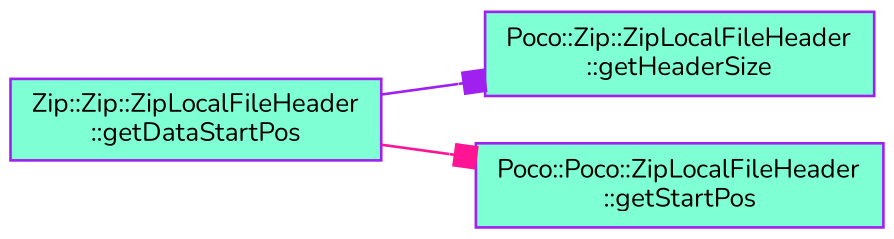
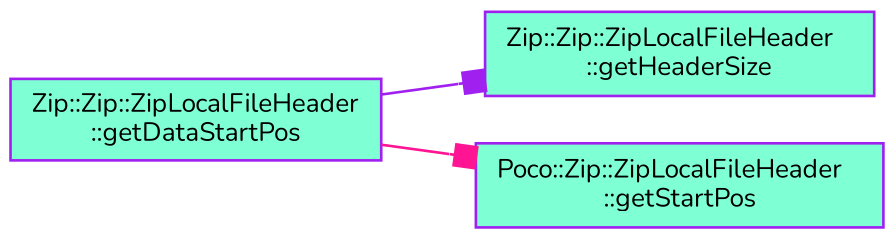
node "Poco::Zip::ZipLocalFileHeader ::getHeaderSize": label "Poco::Zip::ZipLocalFileHeader ::getHeaderSize" -> "Zip::Zip::ZipLocalFileHeader ::getHeaderSize"
node "Poco::Poco::ZipLocalFileHeader ::getStartPos": label "Poco::Poco::ZipLocalFileHeader ::getStartPos" -> "Poco::Zip::ZipLocalFileHeader ::getStartPos"
